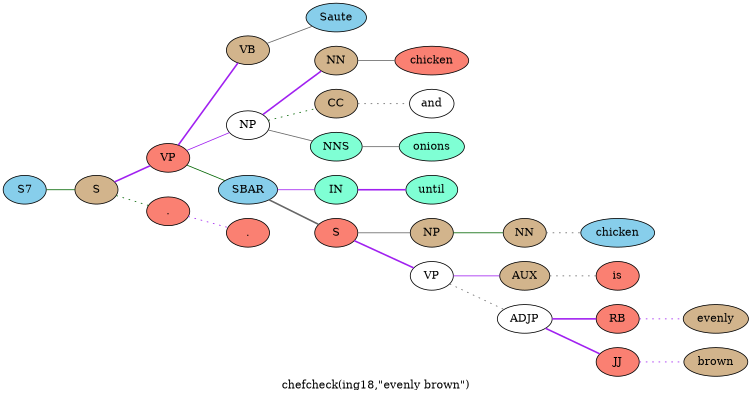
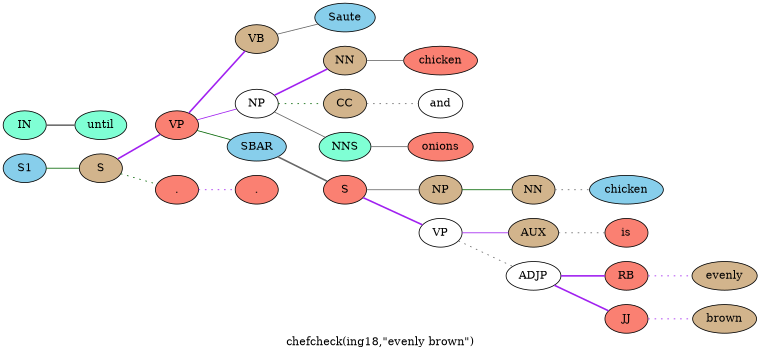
node "onions": fillcolor aquamarine -> salmon
node "S7": label "S7" -> "S1"
edge "SBAR" -- "IN": removed
edge "IN" -- "until": color purple -> gray40
